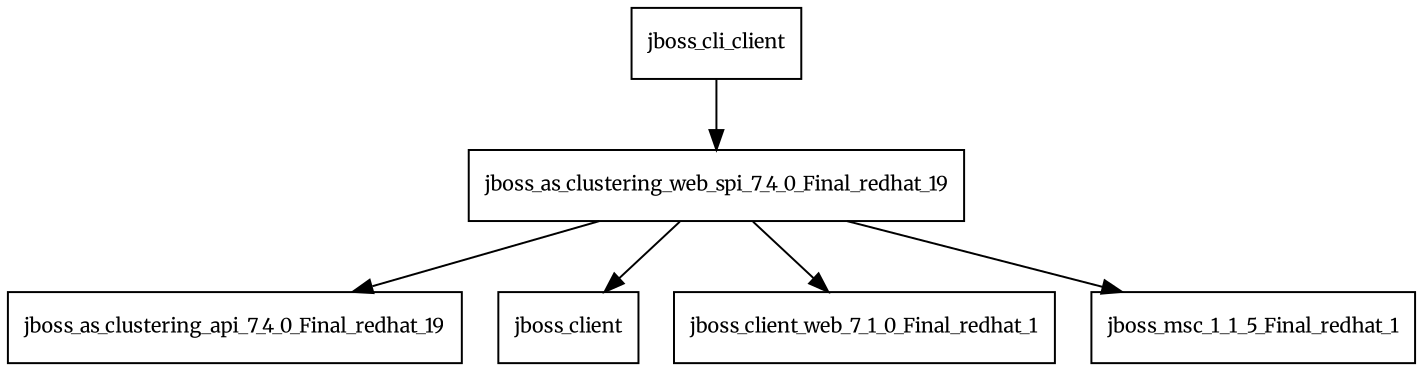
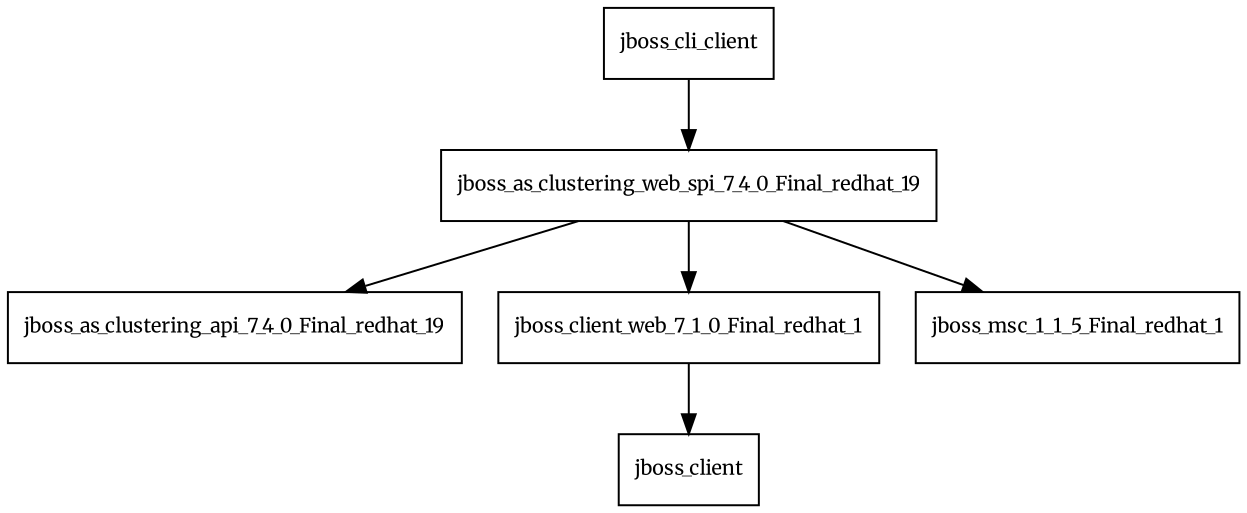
edge "jboss_as_clustering_web_spi_7_4_0_Final_redhat_19" -> "jboss_client": now "jboss_client_web_7_1_0_Final_redhat_1" -> "jboss_client"
